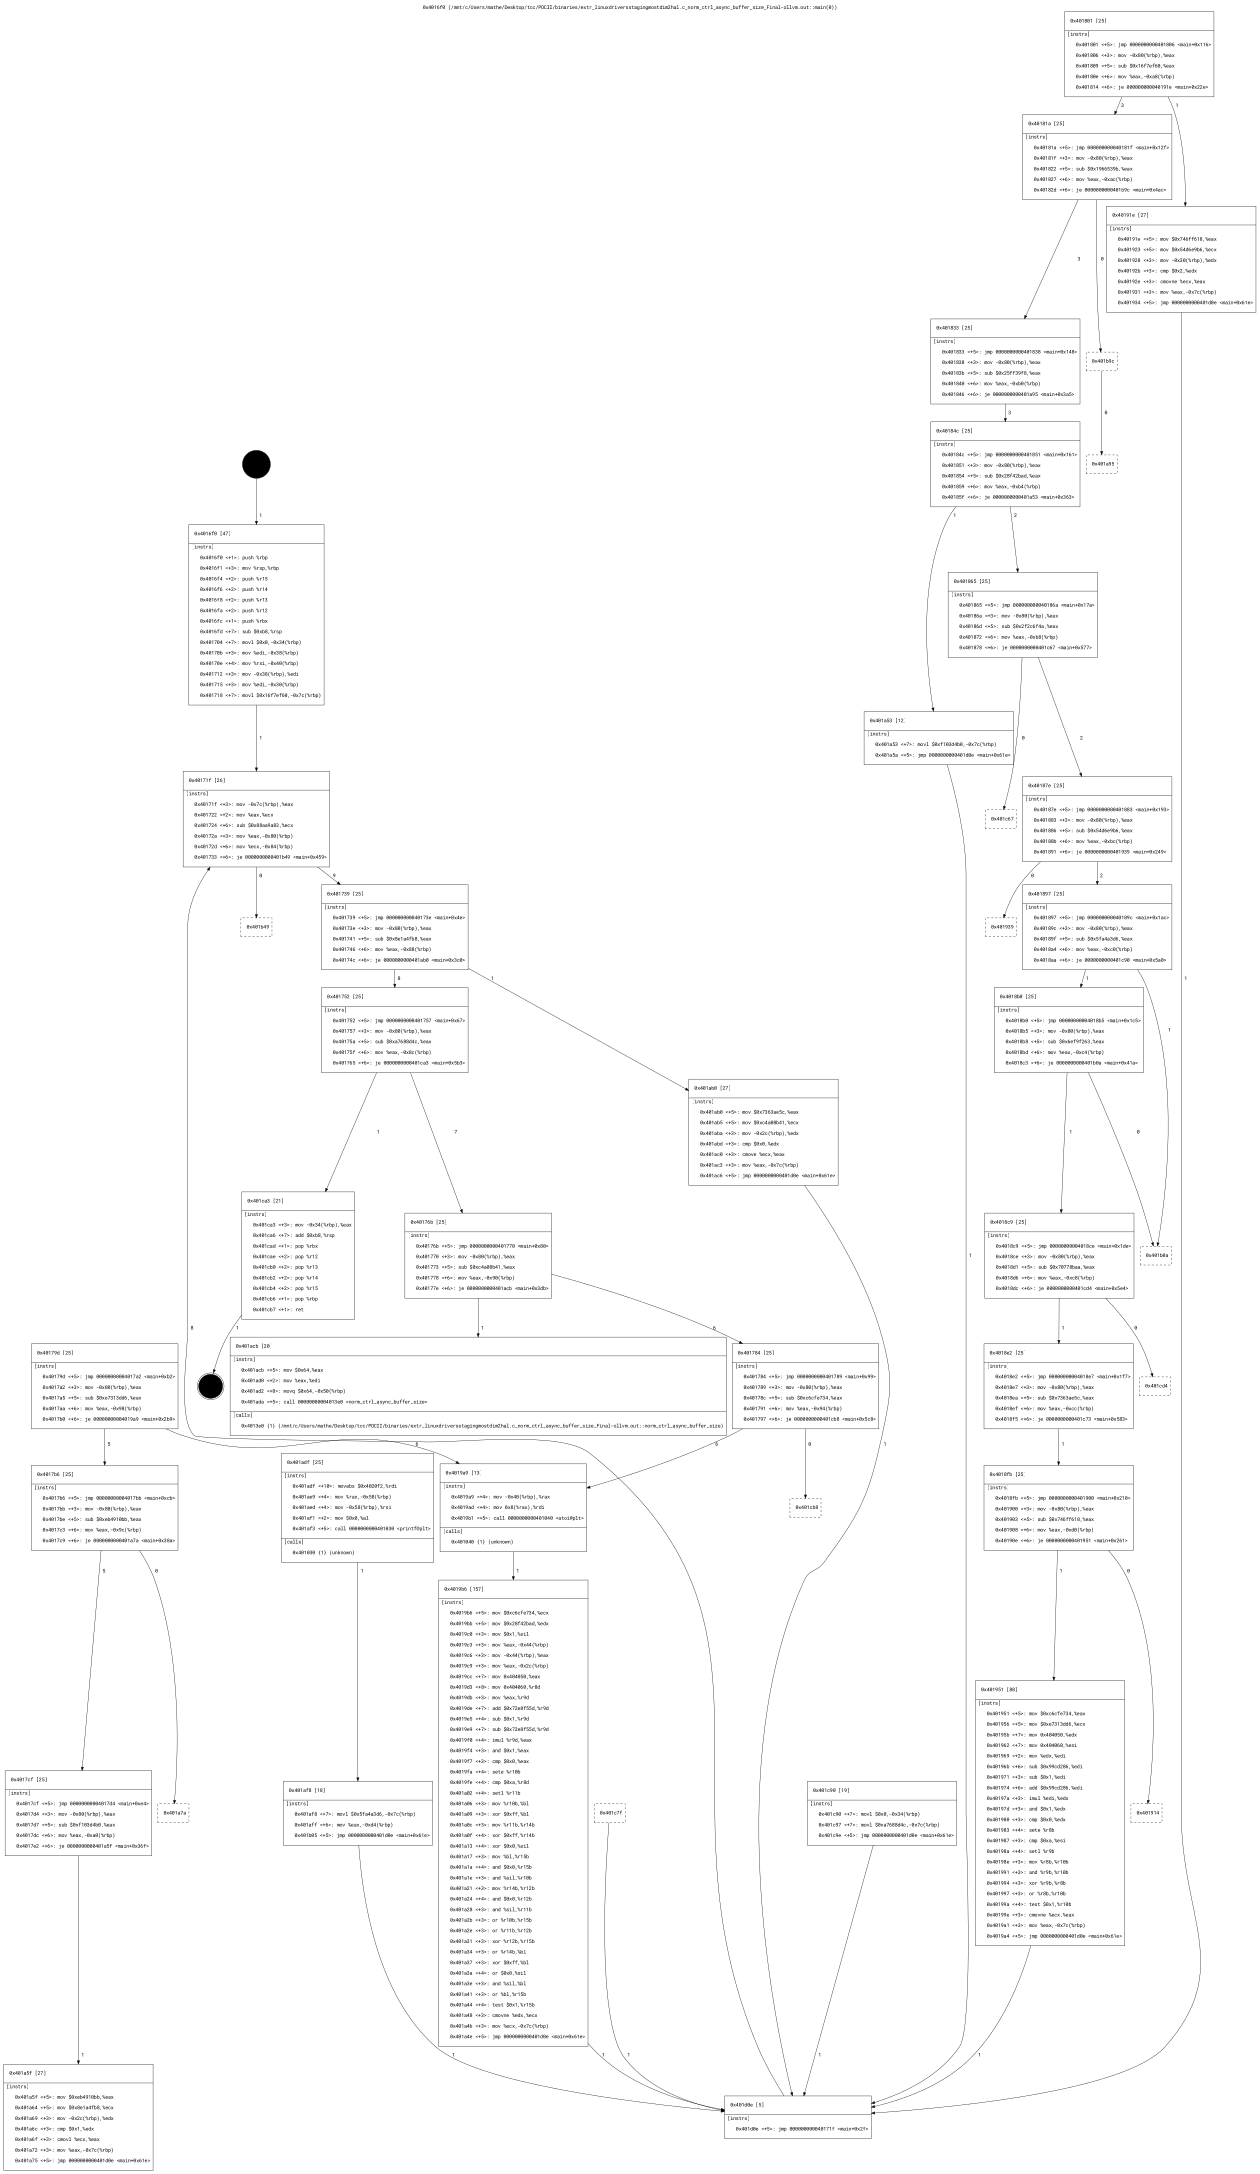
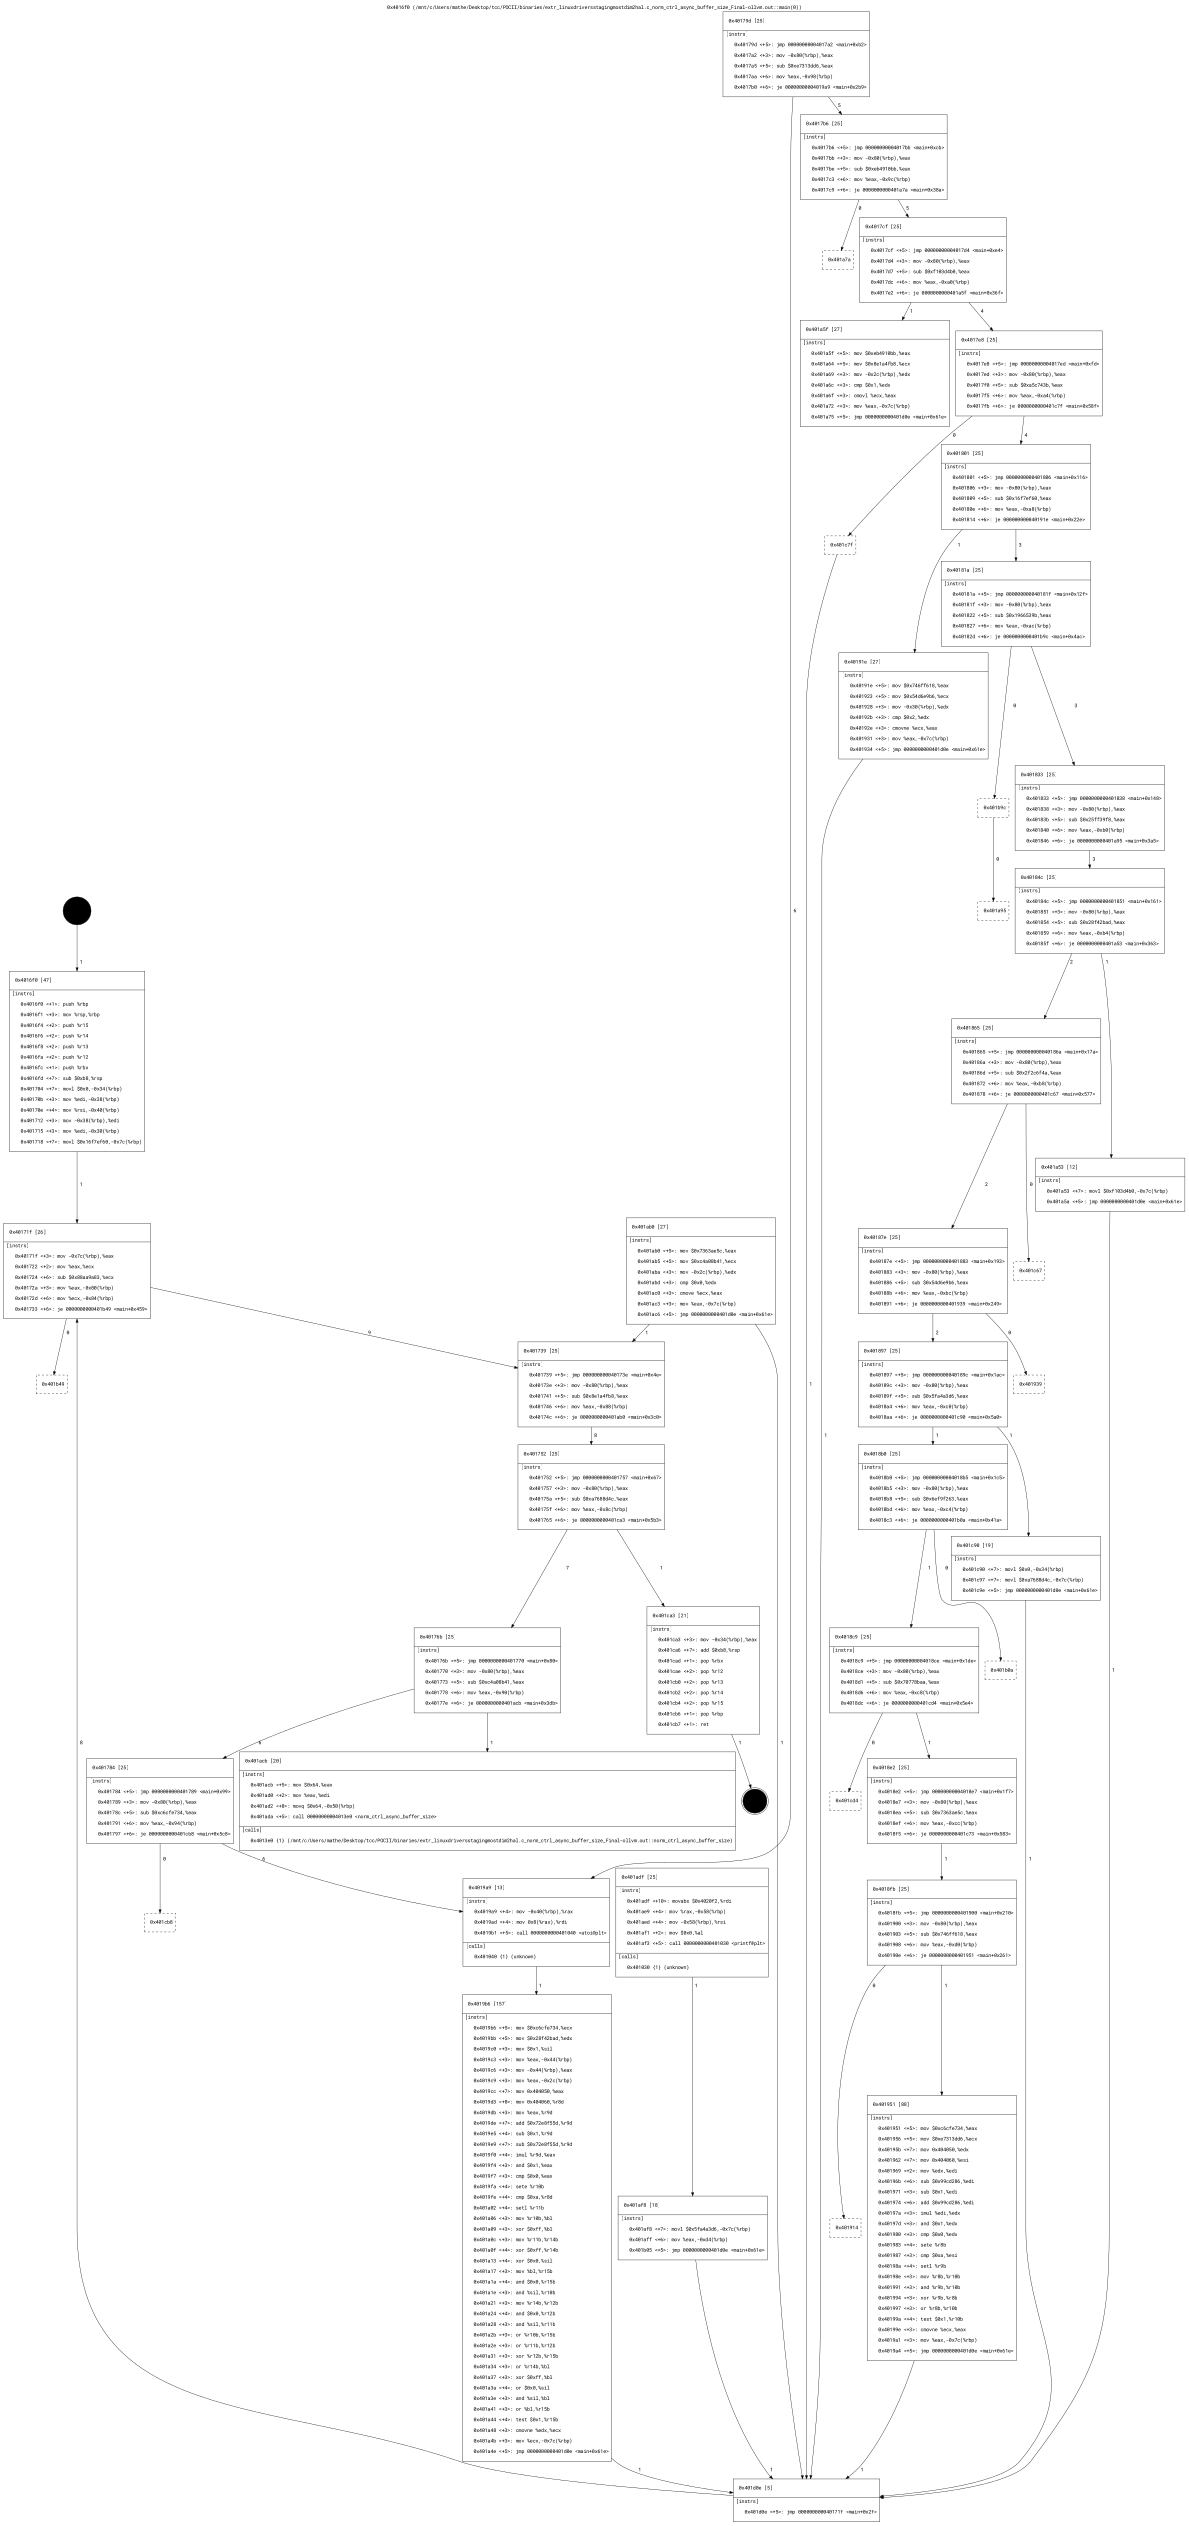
node "0x4017e8 [25]": added
edge "0x401739 [25]" -> "0x401ab0 [27]": reversed
edge "0x401897 [25]" -> "0x401b0a": now "0x401897 [25]" -> "0x401c90 [19]"
